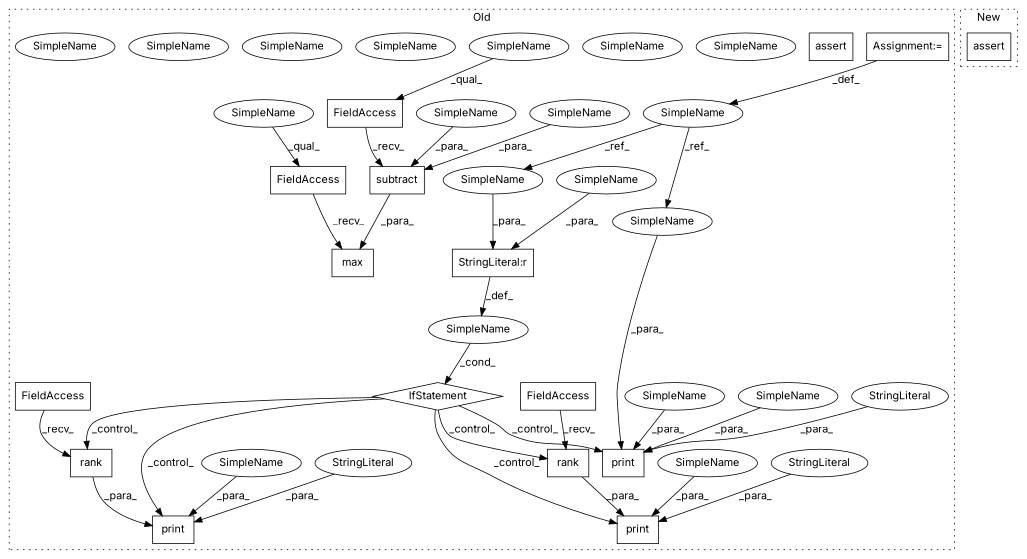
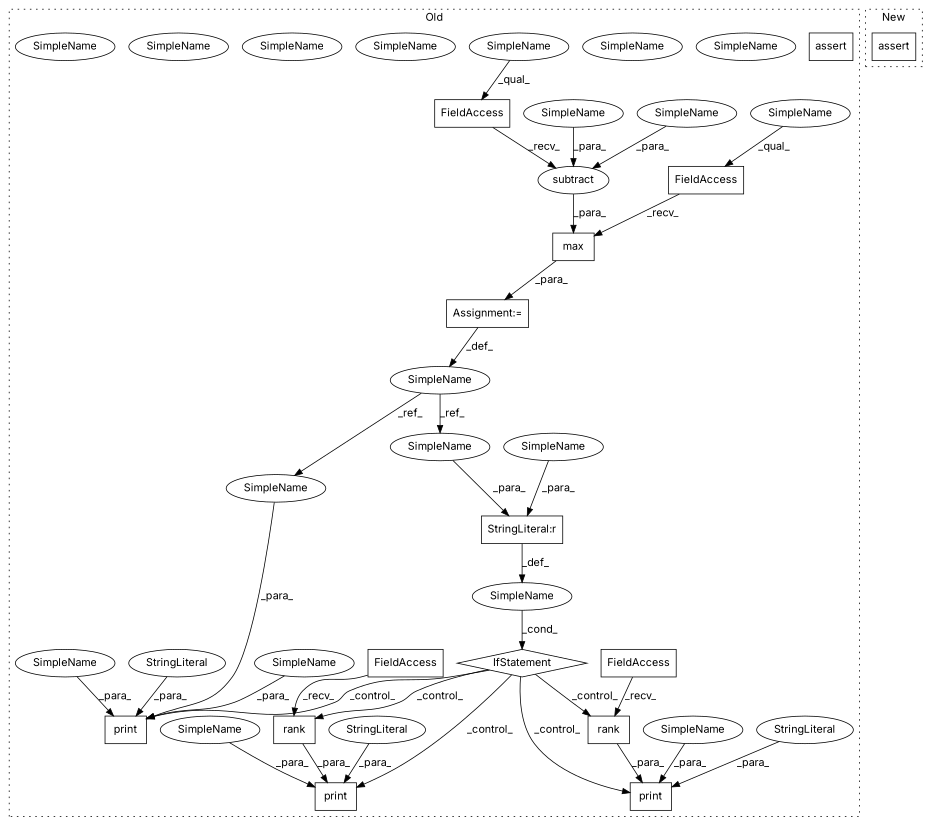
node "subtract": shape box -> ellipse
edge "max" -> "Assignment:=": added, label "_para_"
